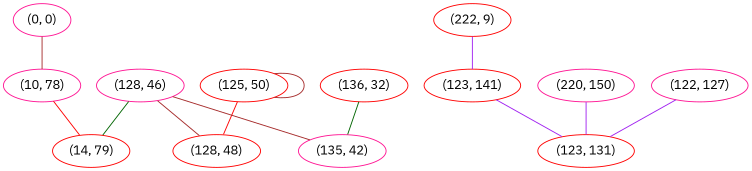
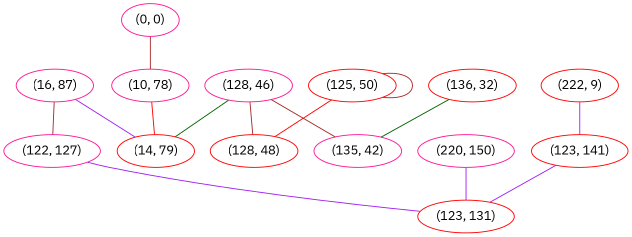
node "(16, 87)": added
